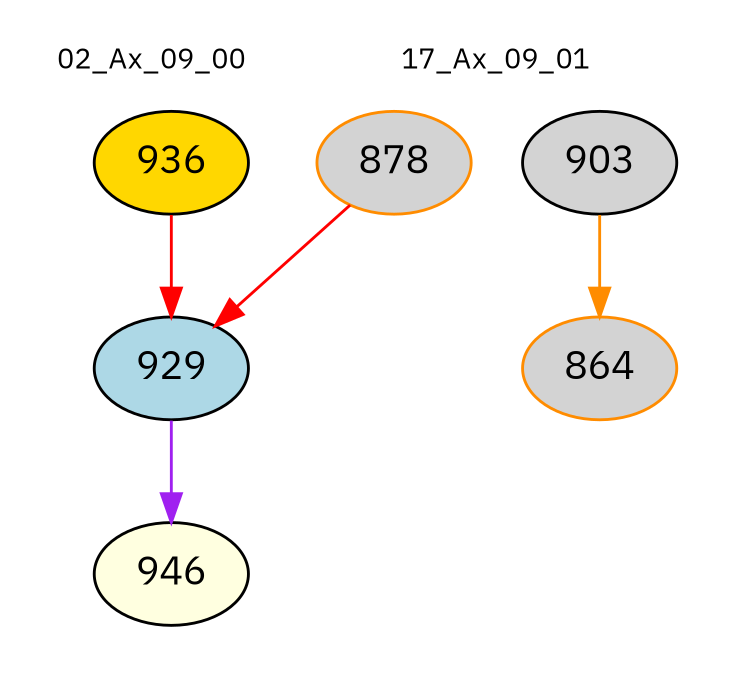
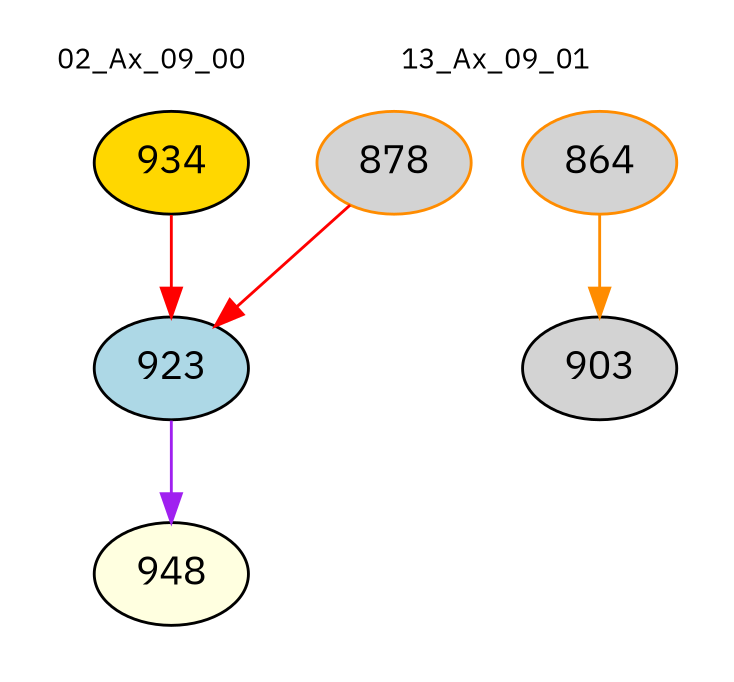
cluster "17_Ax_09_01": label "17_Ax_09_01" -> "13_Ax_09_01"
node "936": label "936" -> "934"
edge "903" -> "864": reversed
node "929": label "929" -> "923"
node "946": label "946" -> "948"
